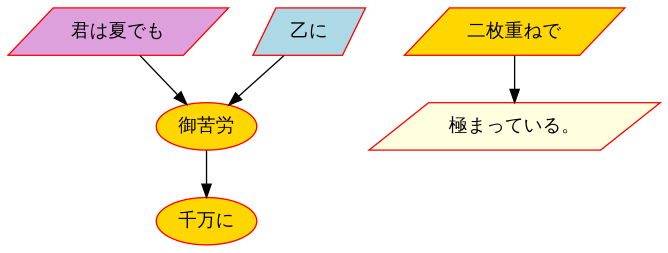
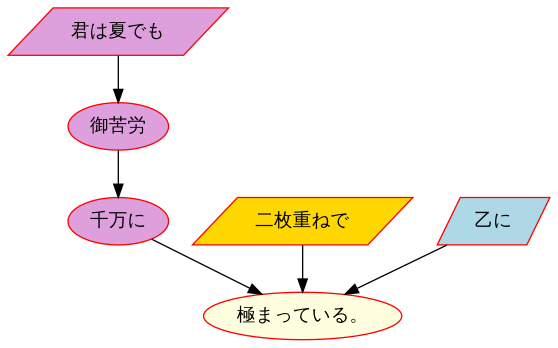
edge "乙に" -> "御苦労": now "乙に" -> "極まっている。"
node "御苦労": fillcolor gold -> plum
node "極まっている。": shape parallelogram -> ellipse
node "千万に": fillcolor gold -> plum
edge "千万に" -> "極まっている。": added
